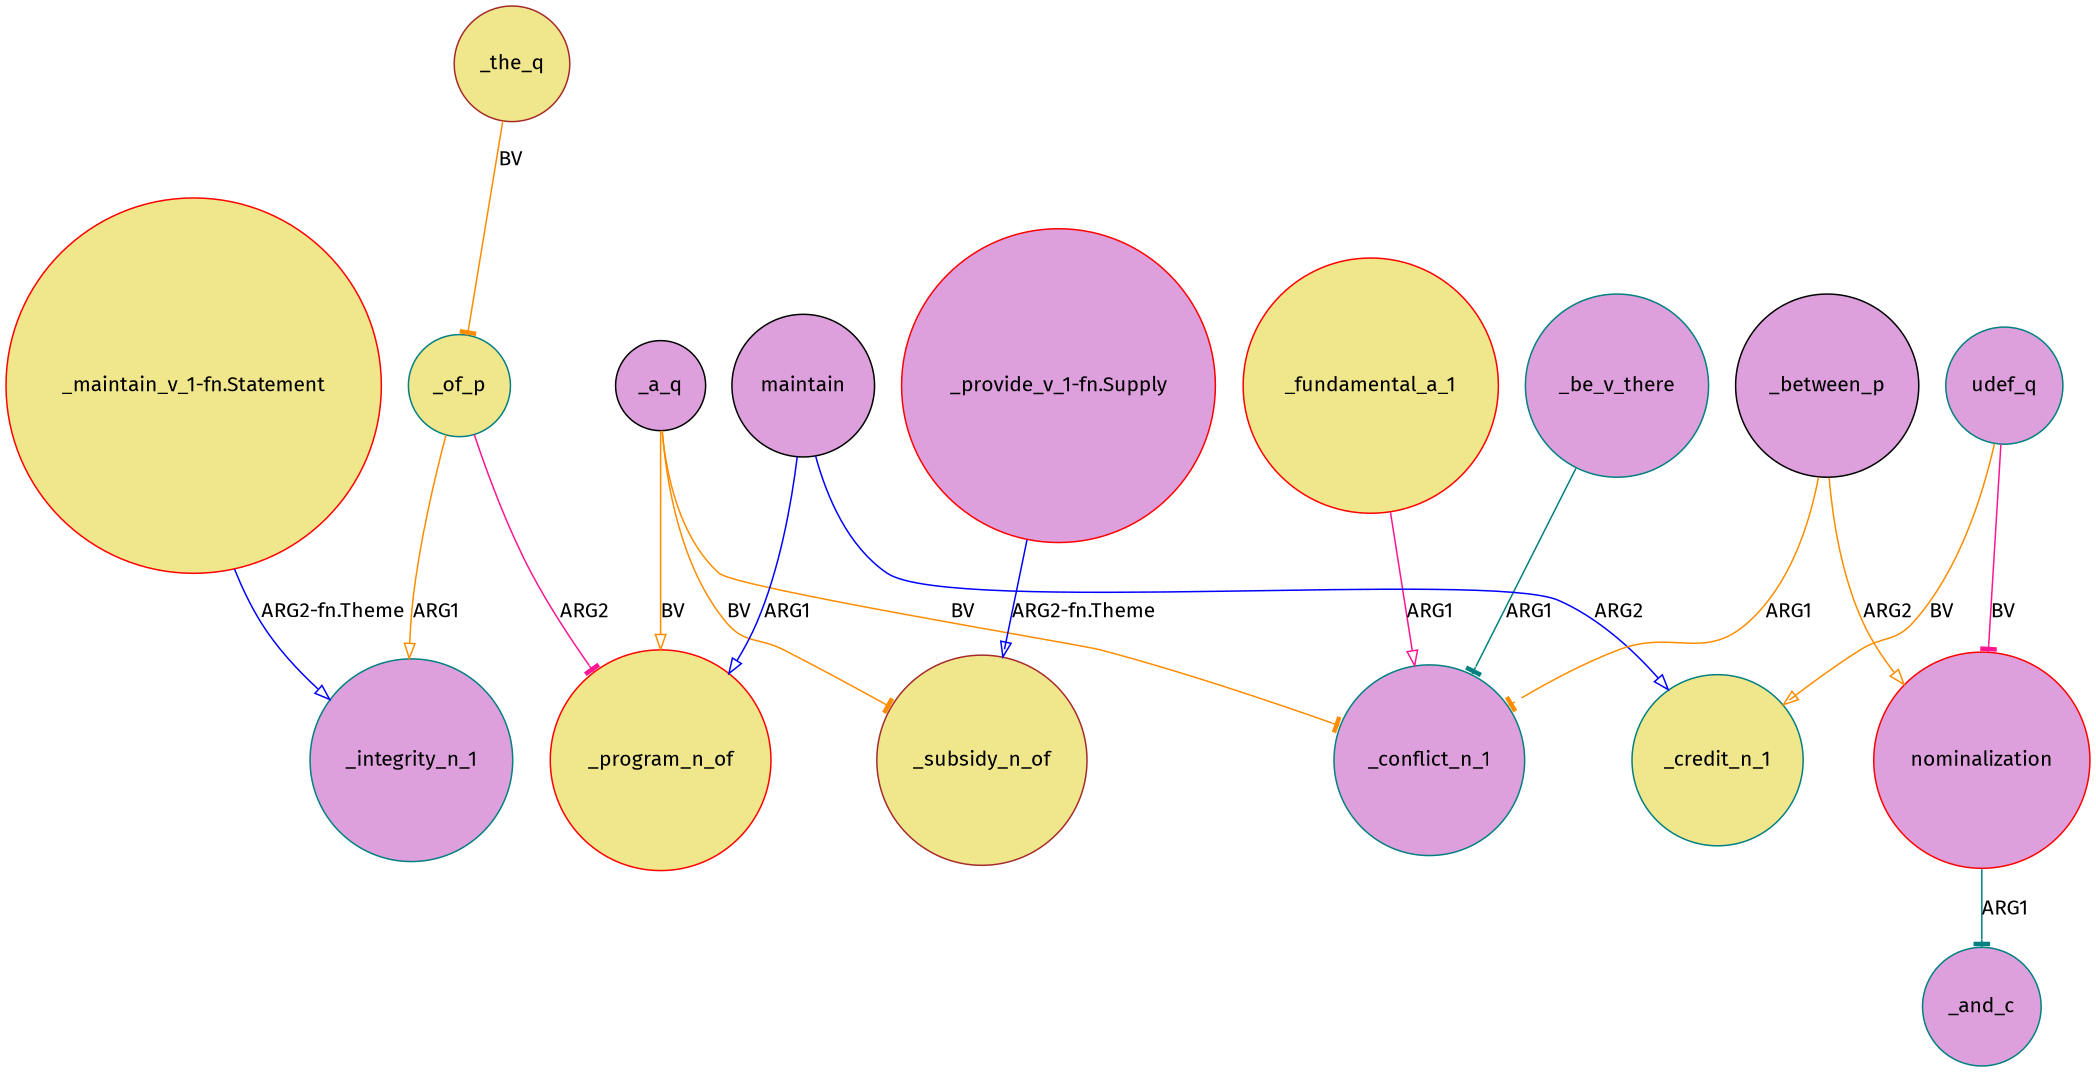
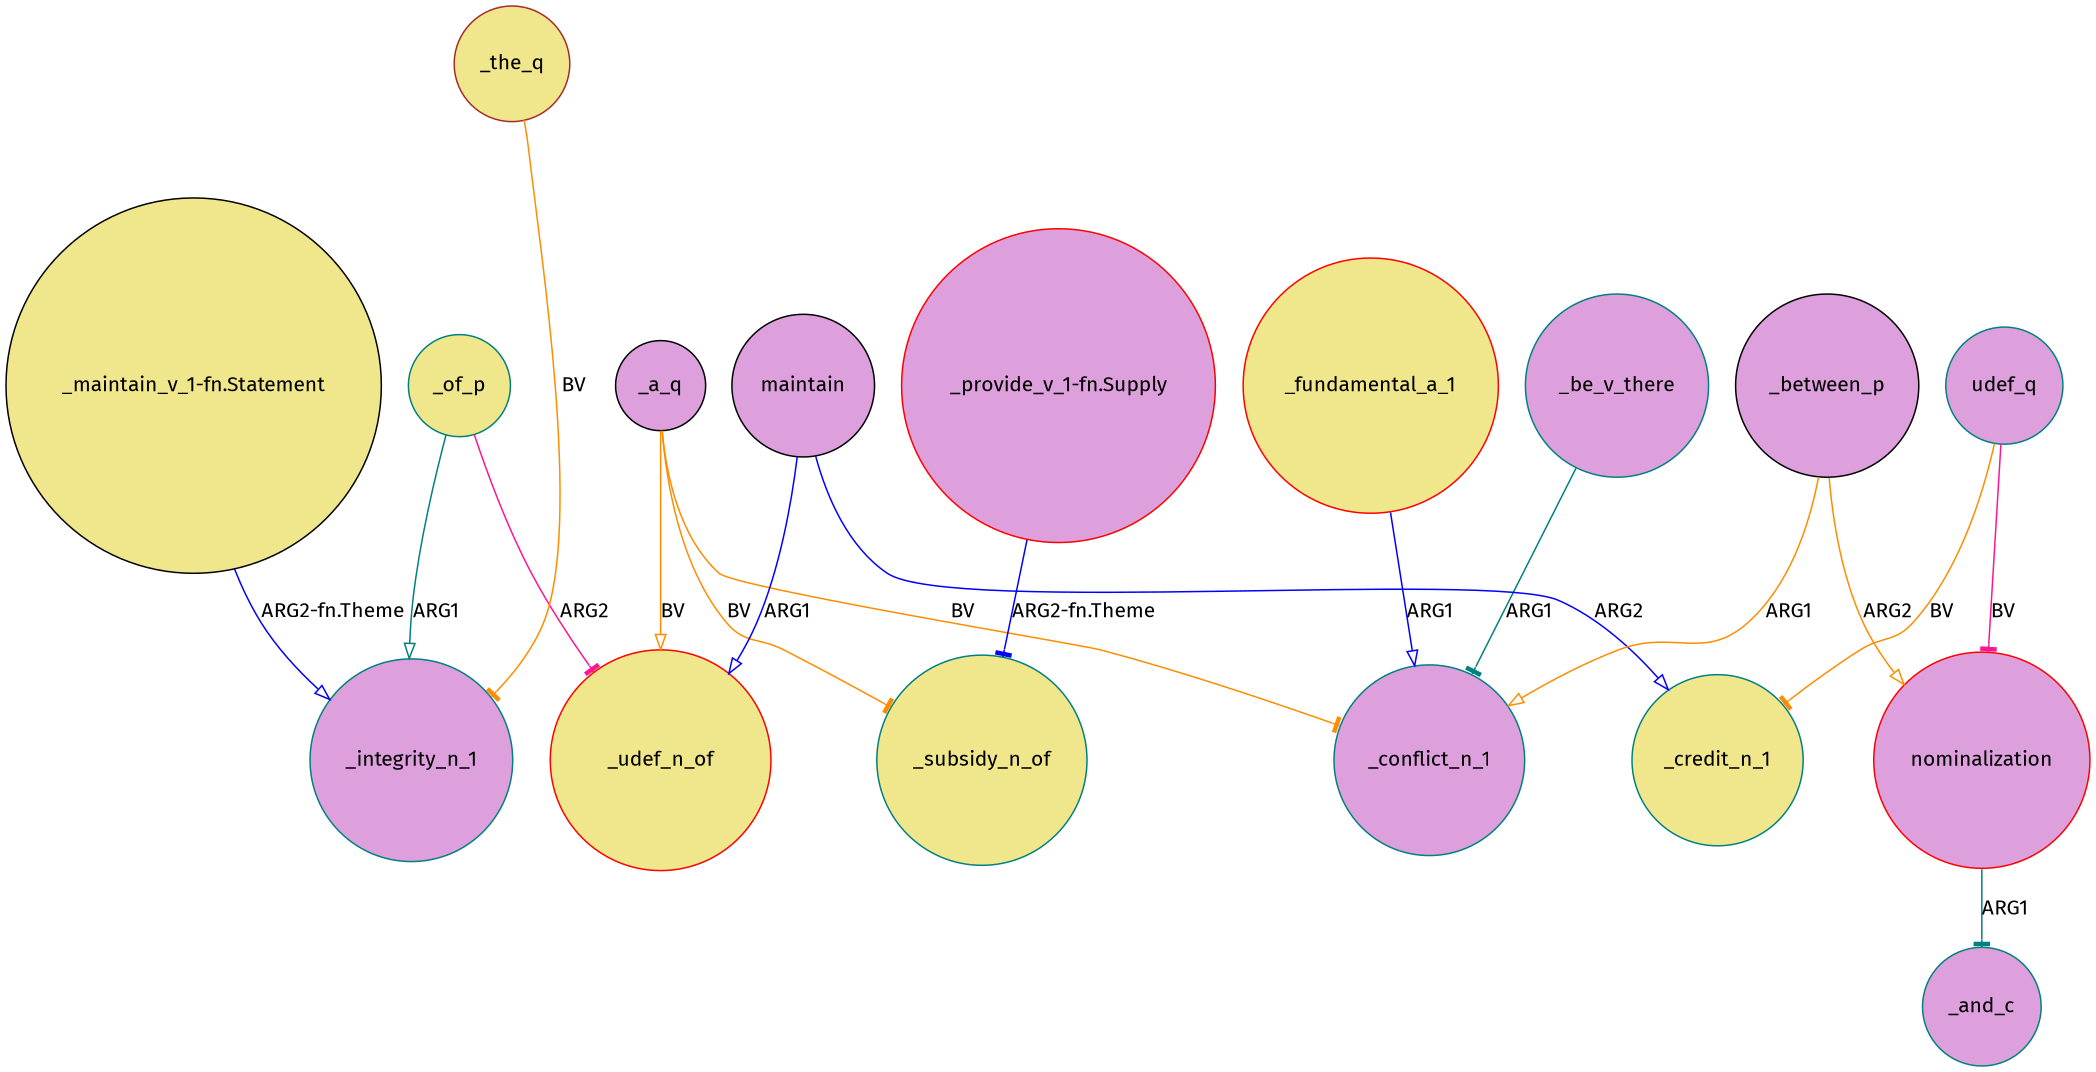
edge "_the_q" -> "_of_p": now "_the_q" -> "_integrity_n_1"
node "_maintain_v_1-fn.Statement": color red -> black
edge "_of_p" -> "_integrity_n_1": color darkorange -> teal
edge "_fundamental_a_1" -> "_conflict_n_1": color deeppink -> blue
edge "_provide_v_1-fn.Supply" -> "_subsidy_n_of": arrowhead onormal -> tee
edge "udef_q" -> "_credit_n_1": arrowhead onormal -> tee
edge "_between_p" -> "_conflict_n_1": arrowhead tee -> onormal
node "_program_n_of": label "_program_n_of" -> "_udef_n_of"
node "_subsidy_n_of": color brown -> teal
